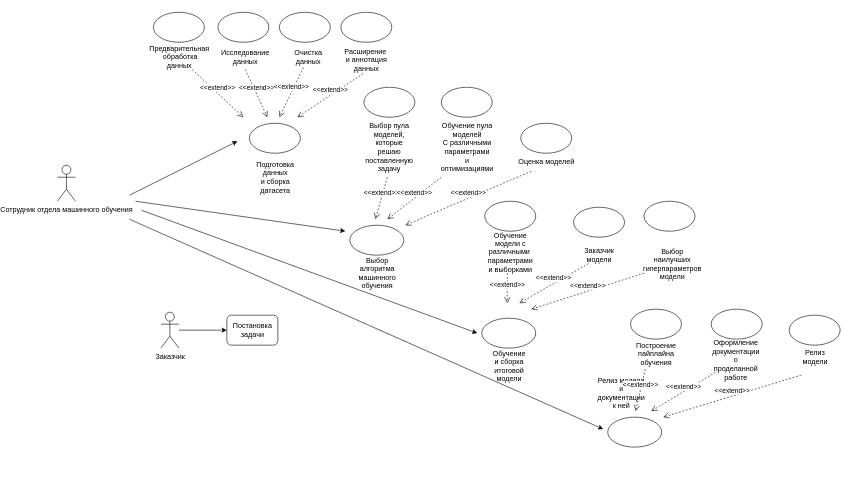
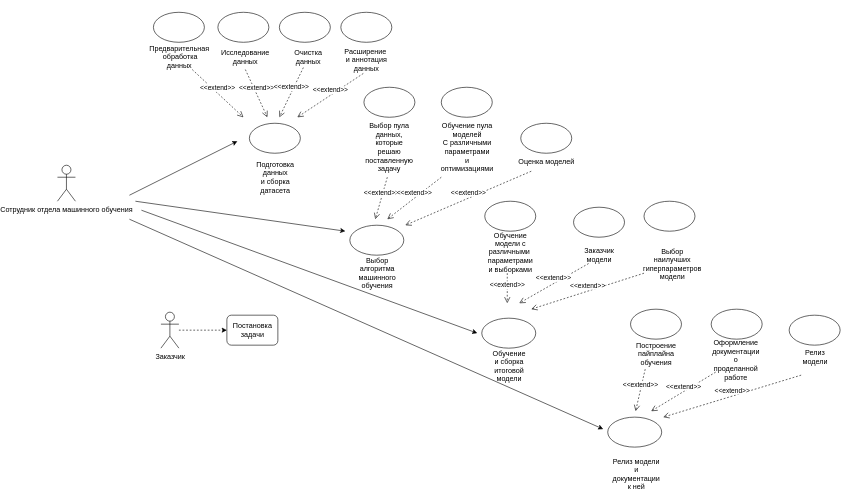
node "Выбор пула моделей, которые решаю поставленную задачу": label "Выбор пула моделей, которые решаю поставленную задачу" -> "Выбор пула данных, которые решаю поставленную задачу"
edge "Заказчик" -> "Постановка задачи": style solid -> dashed
node "Релиз модели и документации к ней": moved (621, 393) -> (636, 474)
